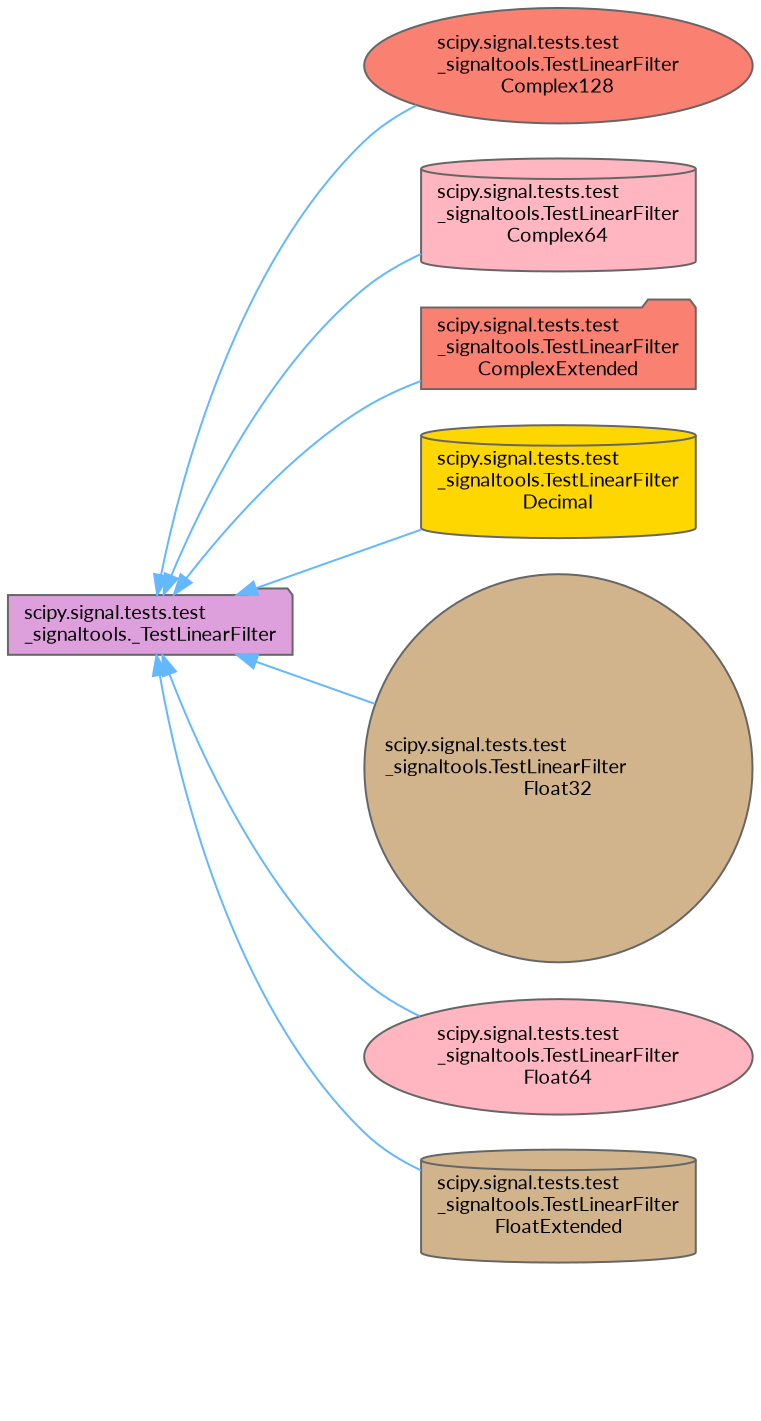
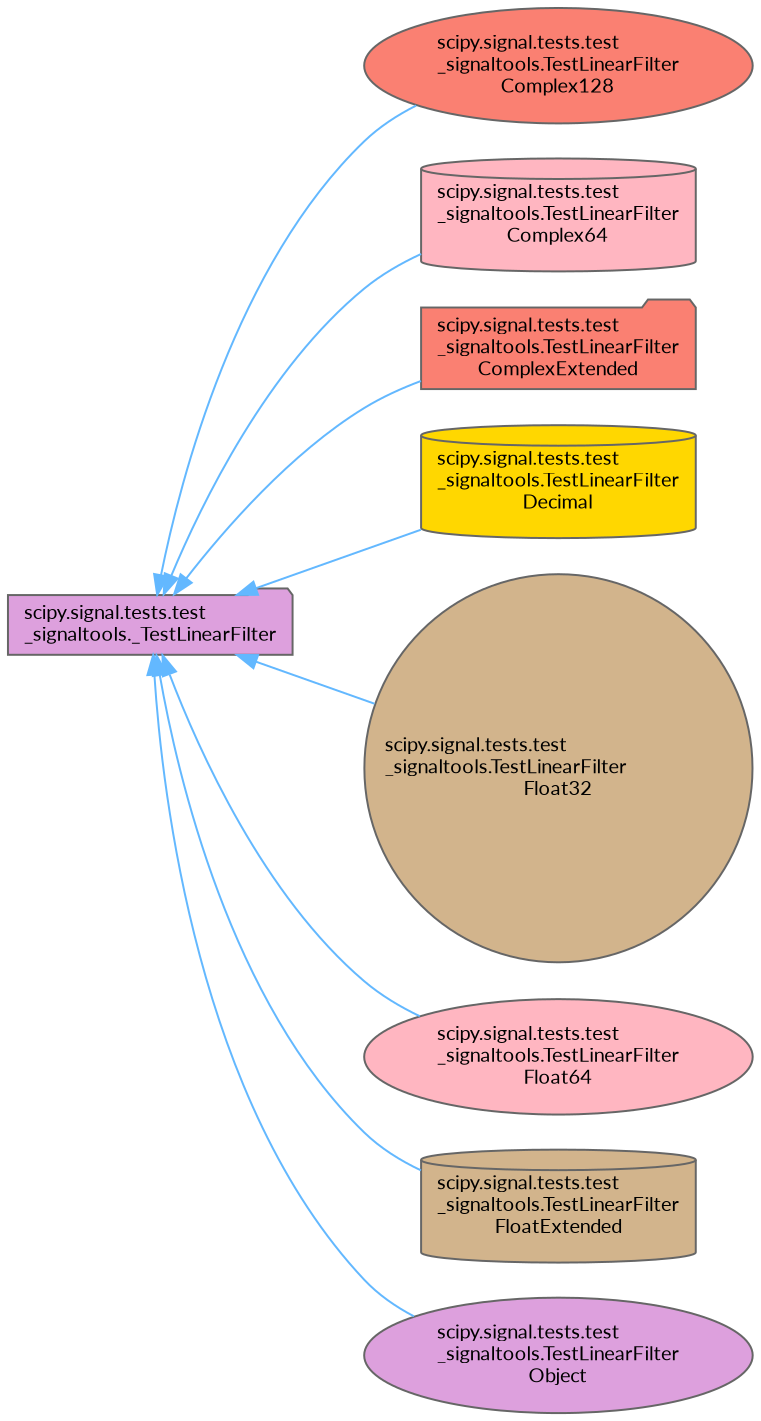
node "scipy.signal.tests.test _signaltools.TestLinearFilter Object": added
